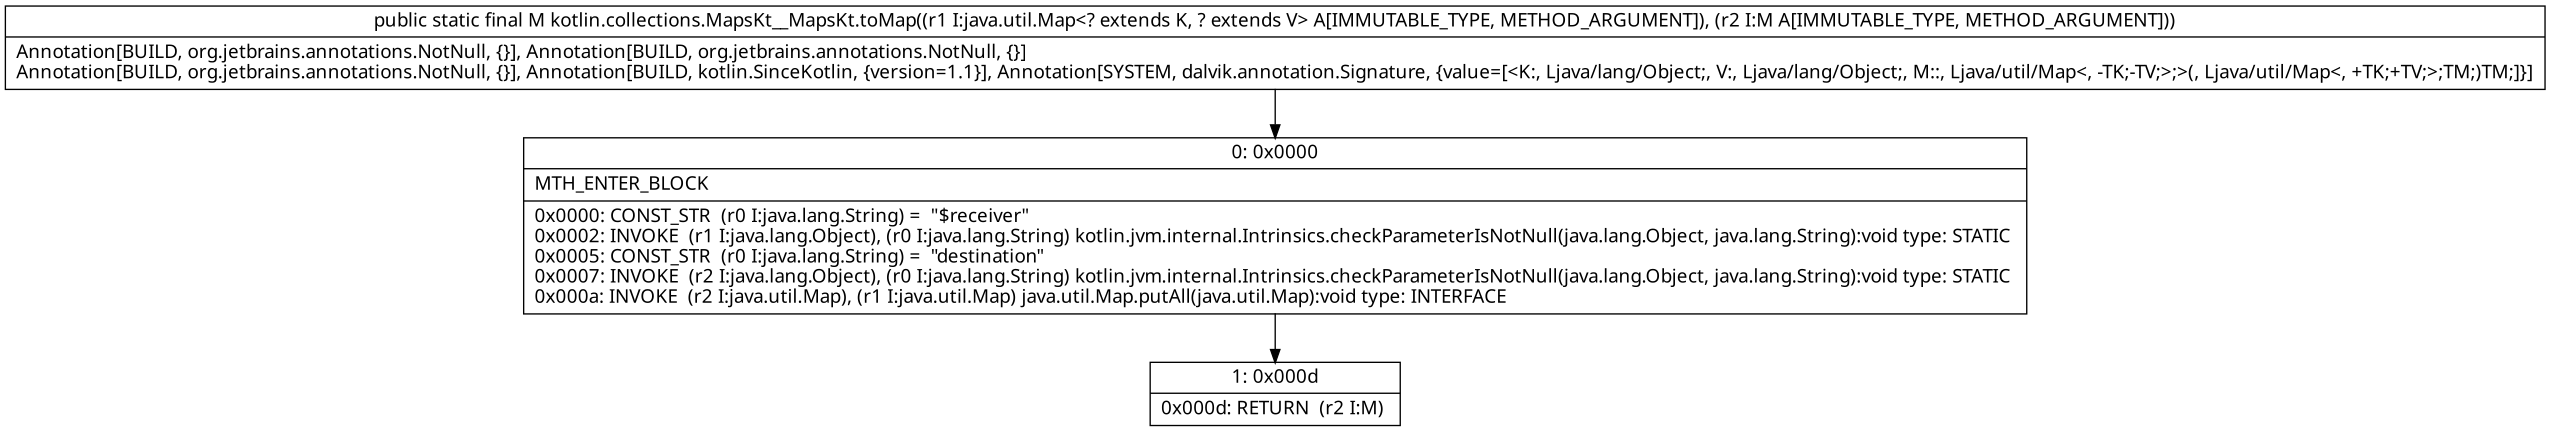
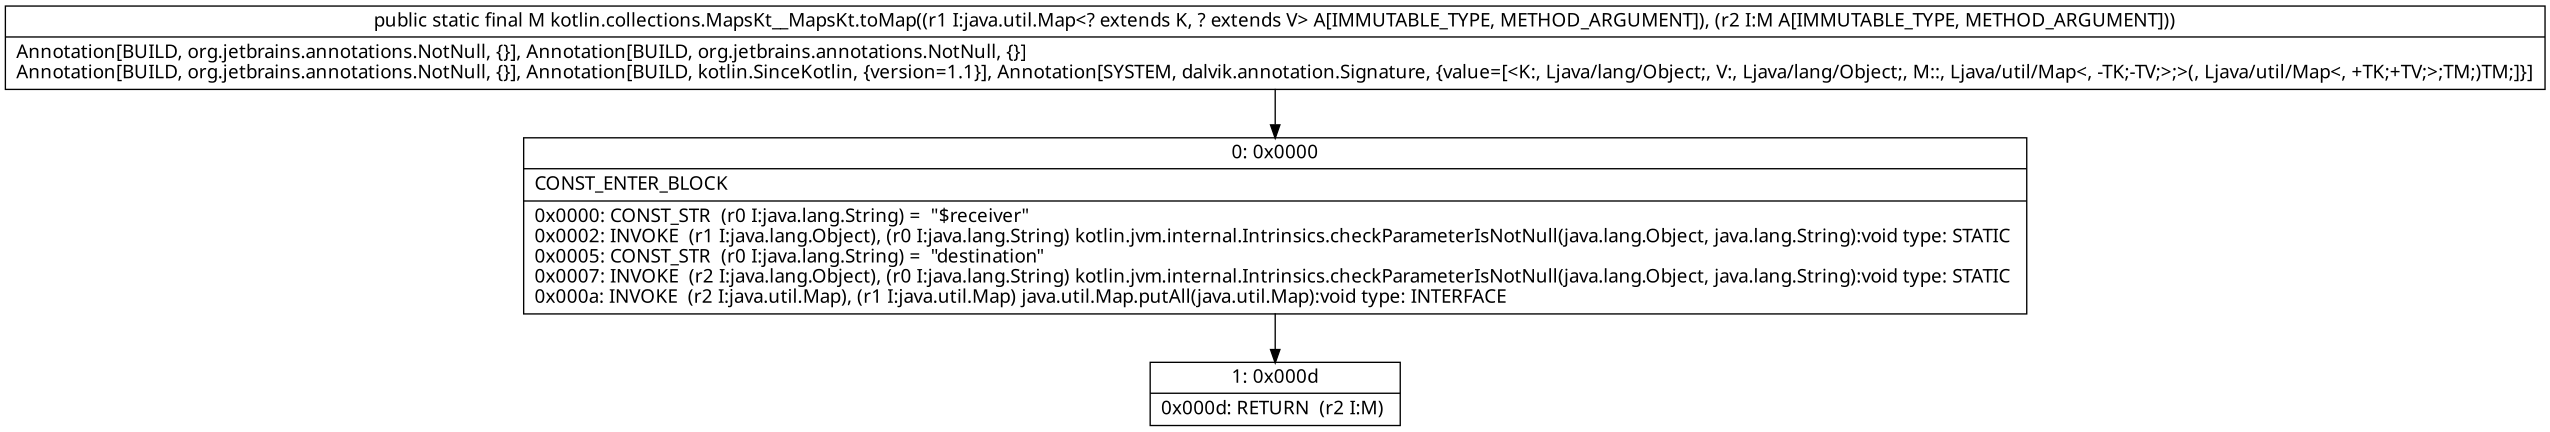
node "0: 0x0000": text "MTH_ENTER_BLOCK" -> "CONST_ENTER_BLOCK"
